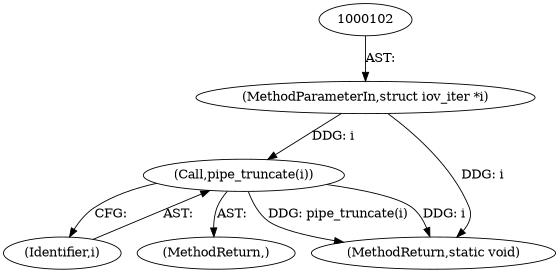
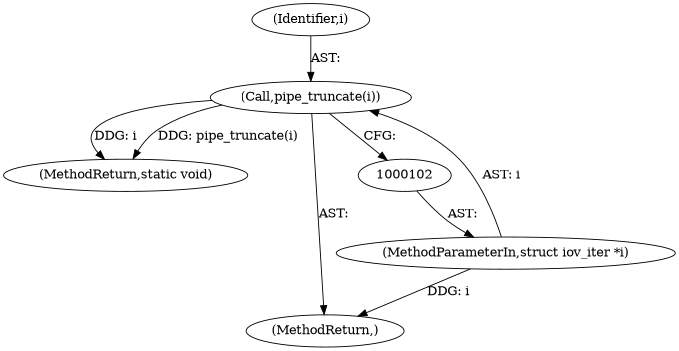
edge "(MethodParameterIn,struct iov_iter *i)" -> "(Call,pipe_truncate(i))": label "DDG: i" -> "AST: i"
edge "(MethodParameterIn,struct iov_iter *i)" -> "(MethodReturn,static void)": now "(MethodParameterIn,struct iov_iter *i)" -> "(MethodReturn,)"
edge "(Call,pipe_truncate(i))" -> "(Identifier,i)": now "(Call,pipe_truncate(i))" -> "1000102"
